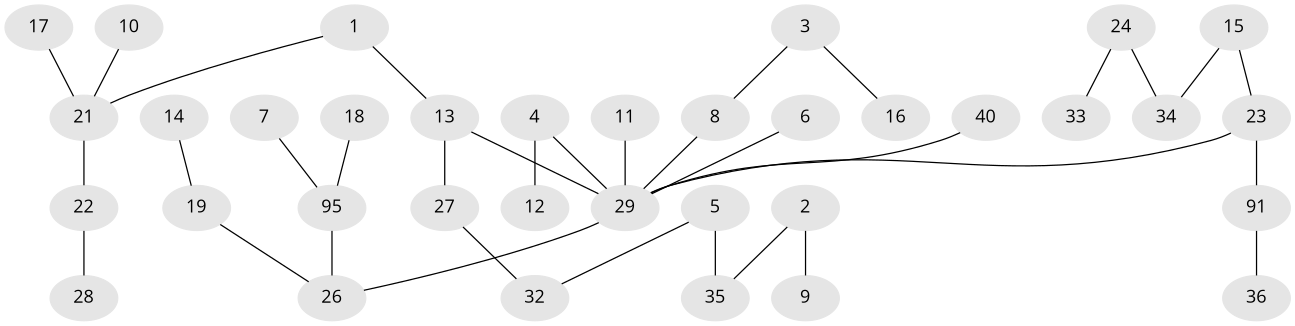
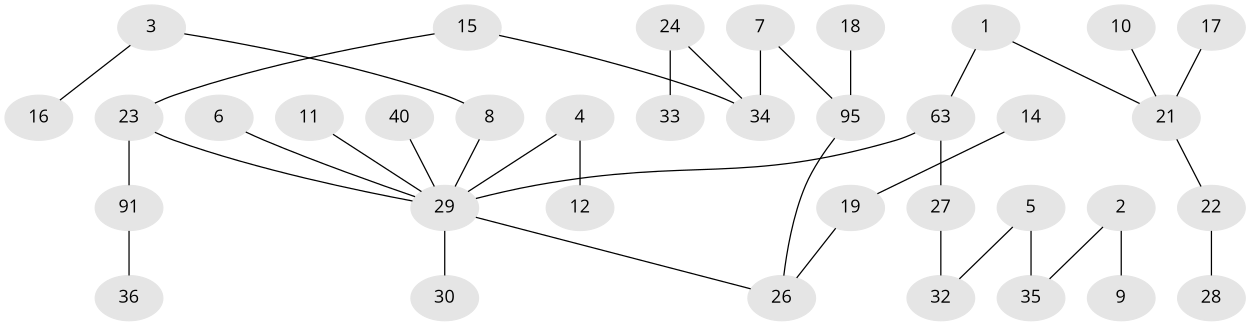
edge "7" -- "34": added
node "13": label "13" -> "63"
node "30": added
